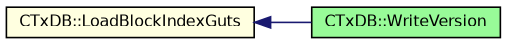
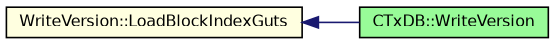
node "CTxDB::LoadBlockIndexGuts": label "CTxDB::LoadBlockIndexGuts" -> "WriteVersion::LoadBlockIndexGuts"
